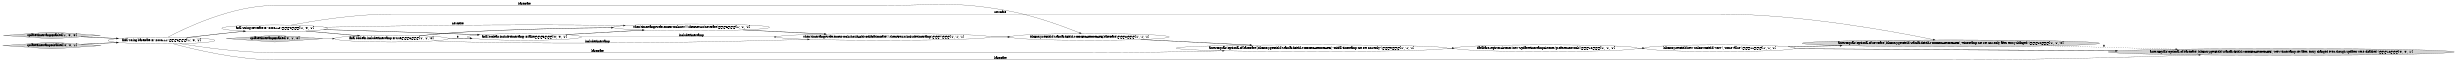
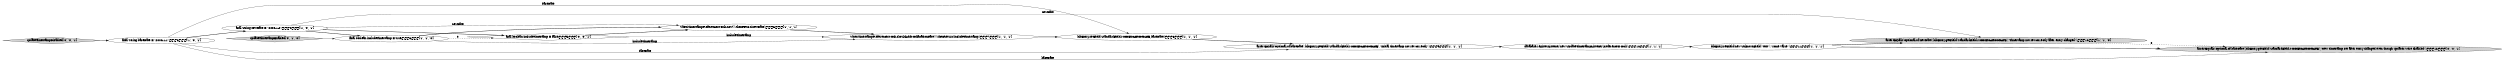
node "updateTimestampEnabled['1', '0', '0']": removed
node "final boolean includeTimestamp = false@@@5@@@['0', '0', '1']": shape ellipse -> diamond
edge "final boolean includeTimestamp = true@@@3@@@['1', '1', '0']" -> "final boolean includeTimestamp = false@@@5@@@['0', '0', '1']": style bold -> dashed
